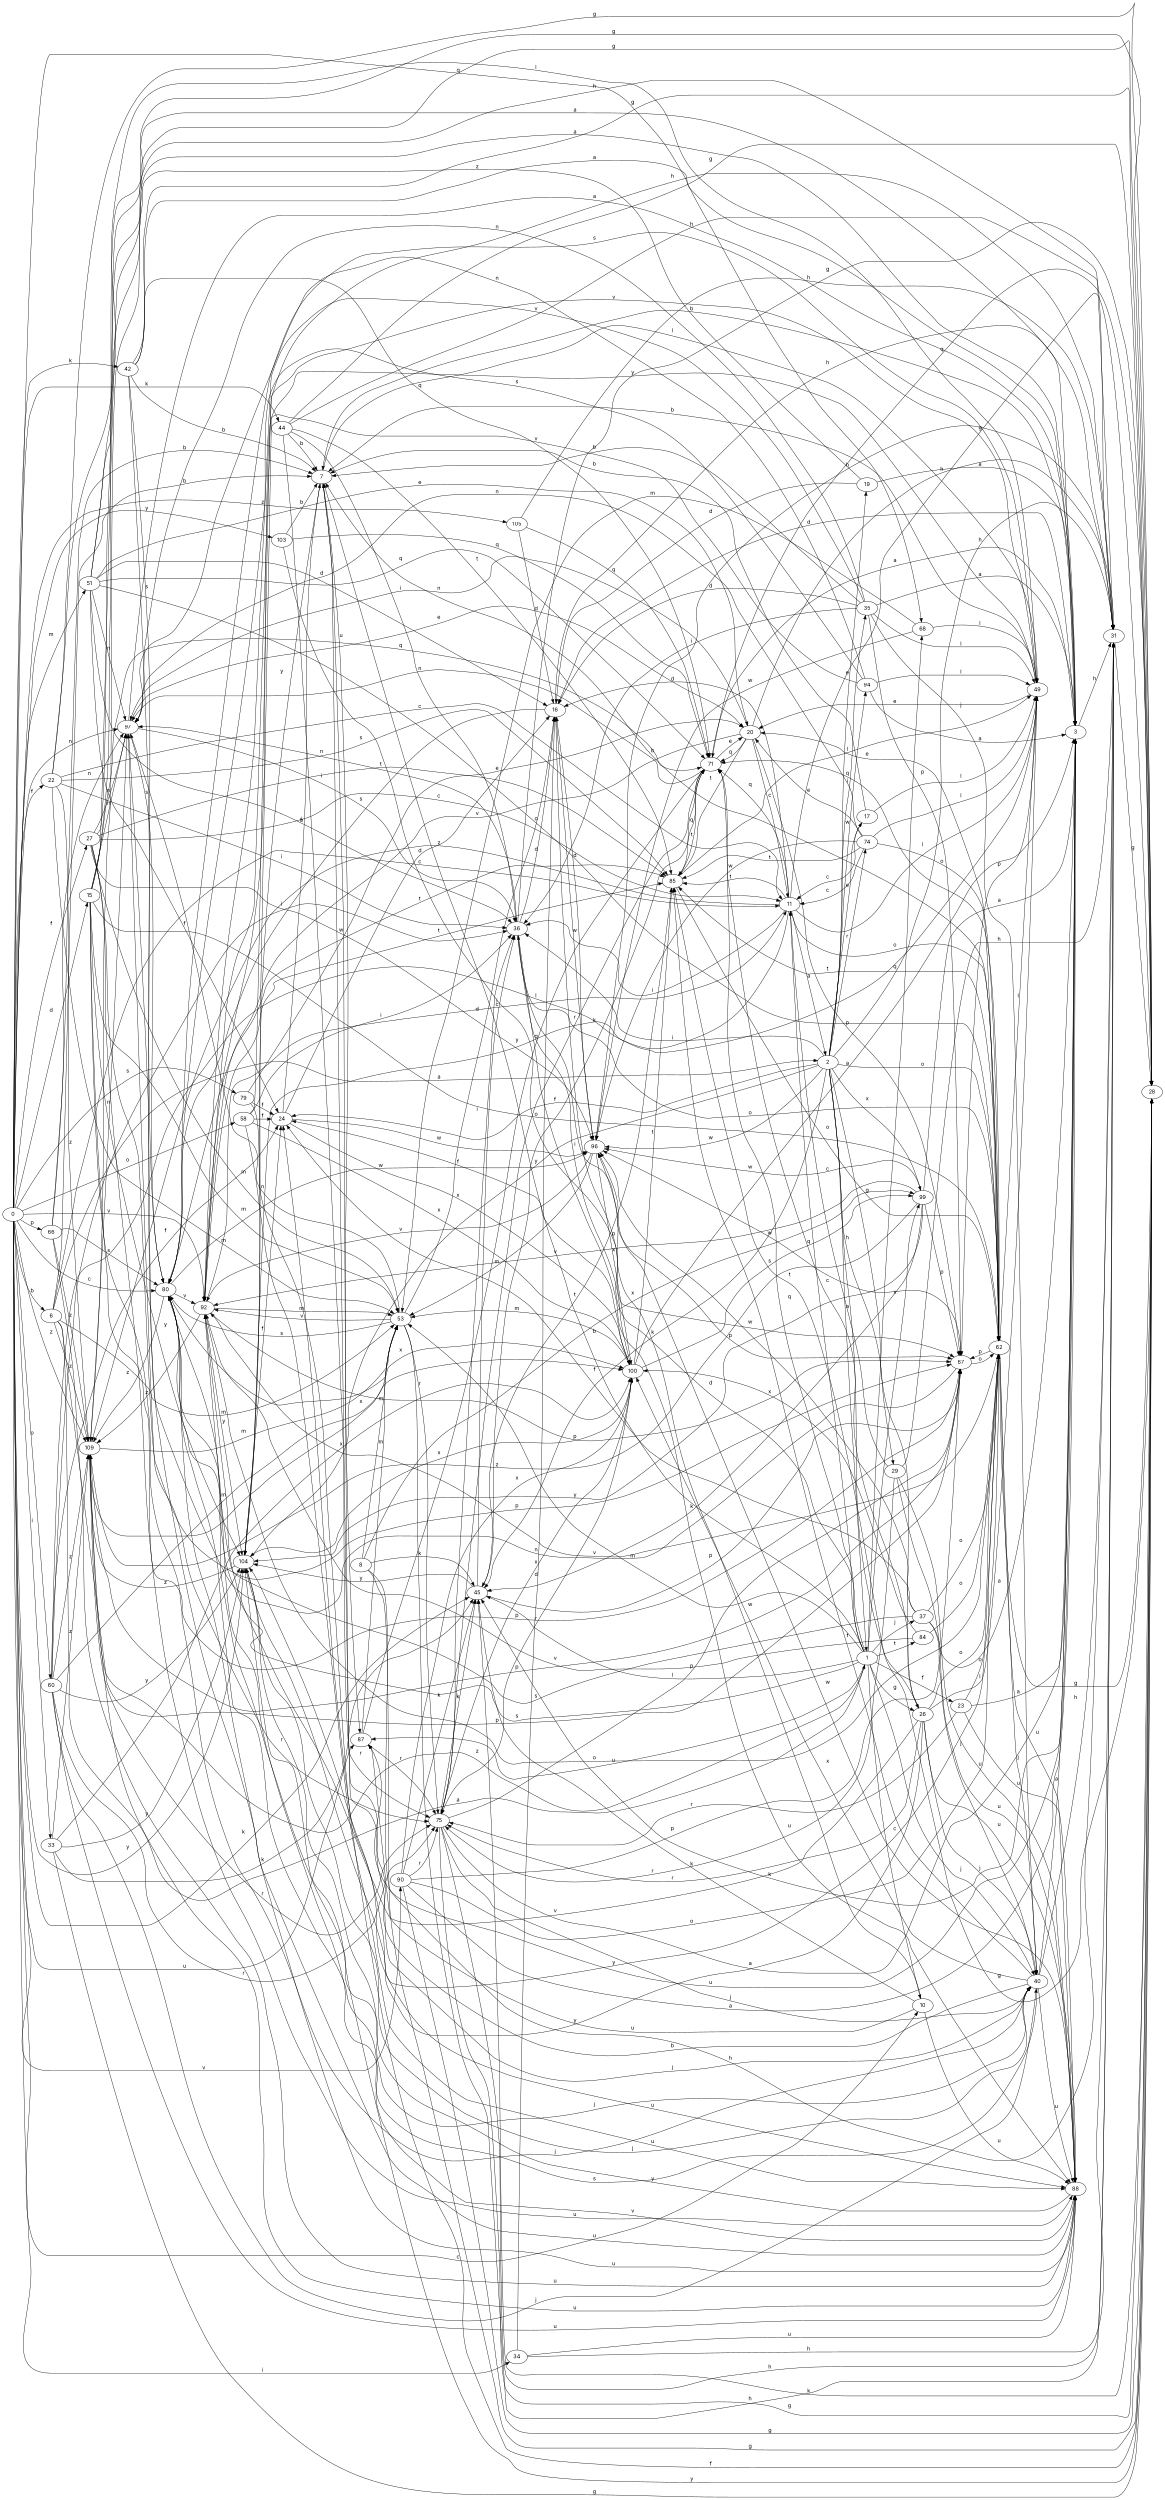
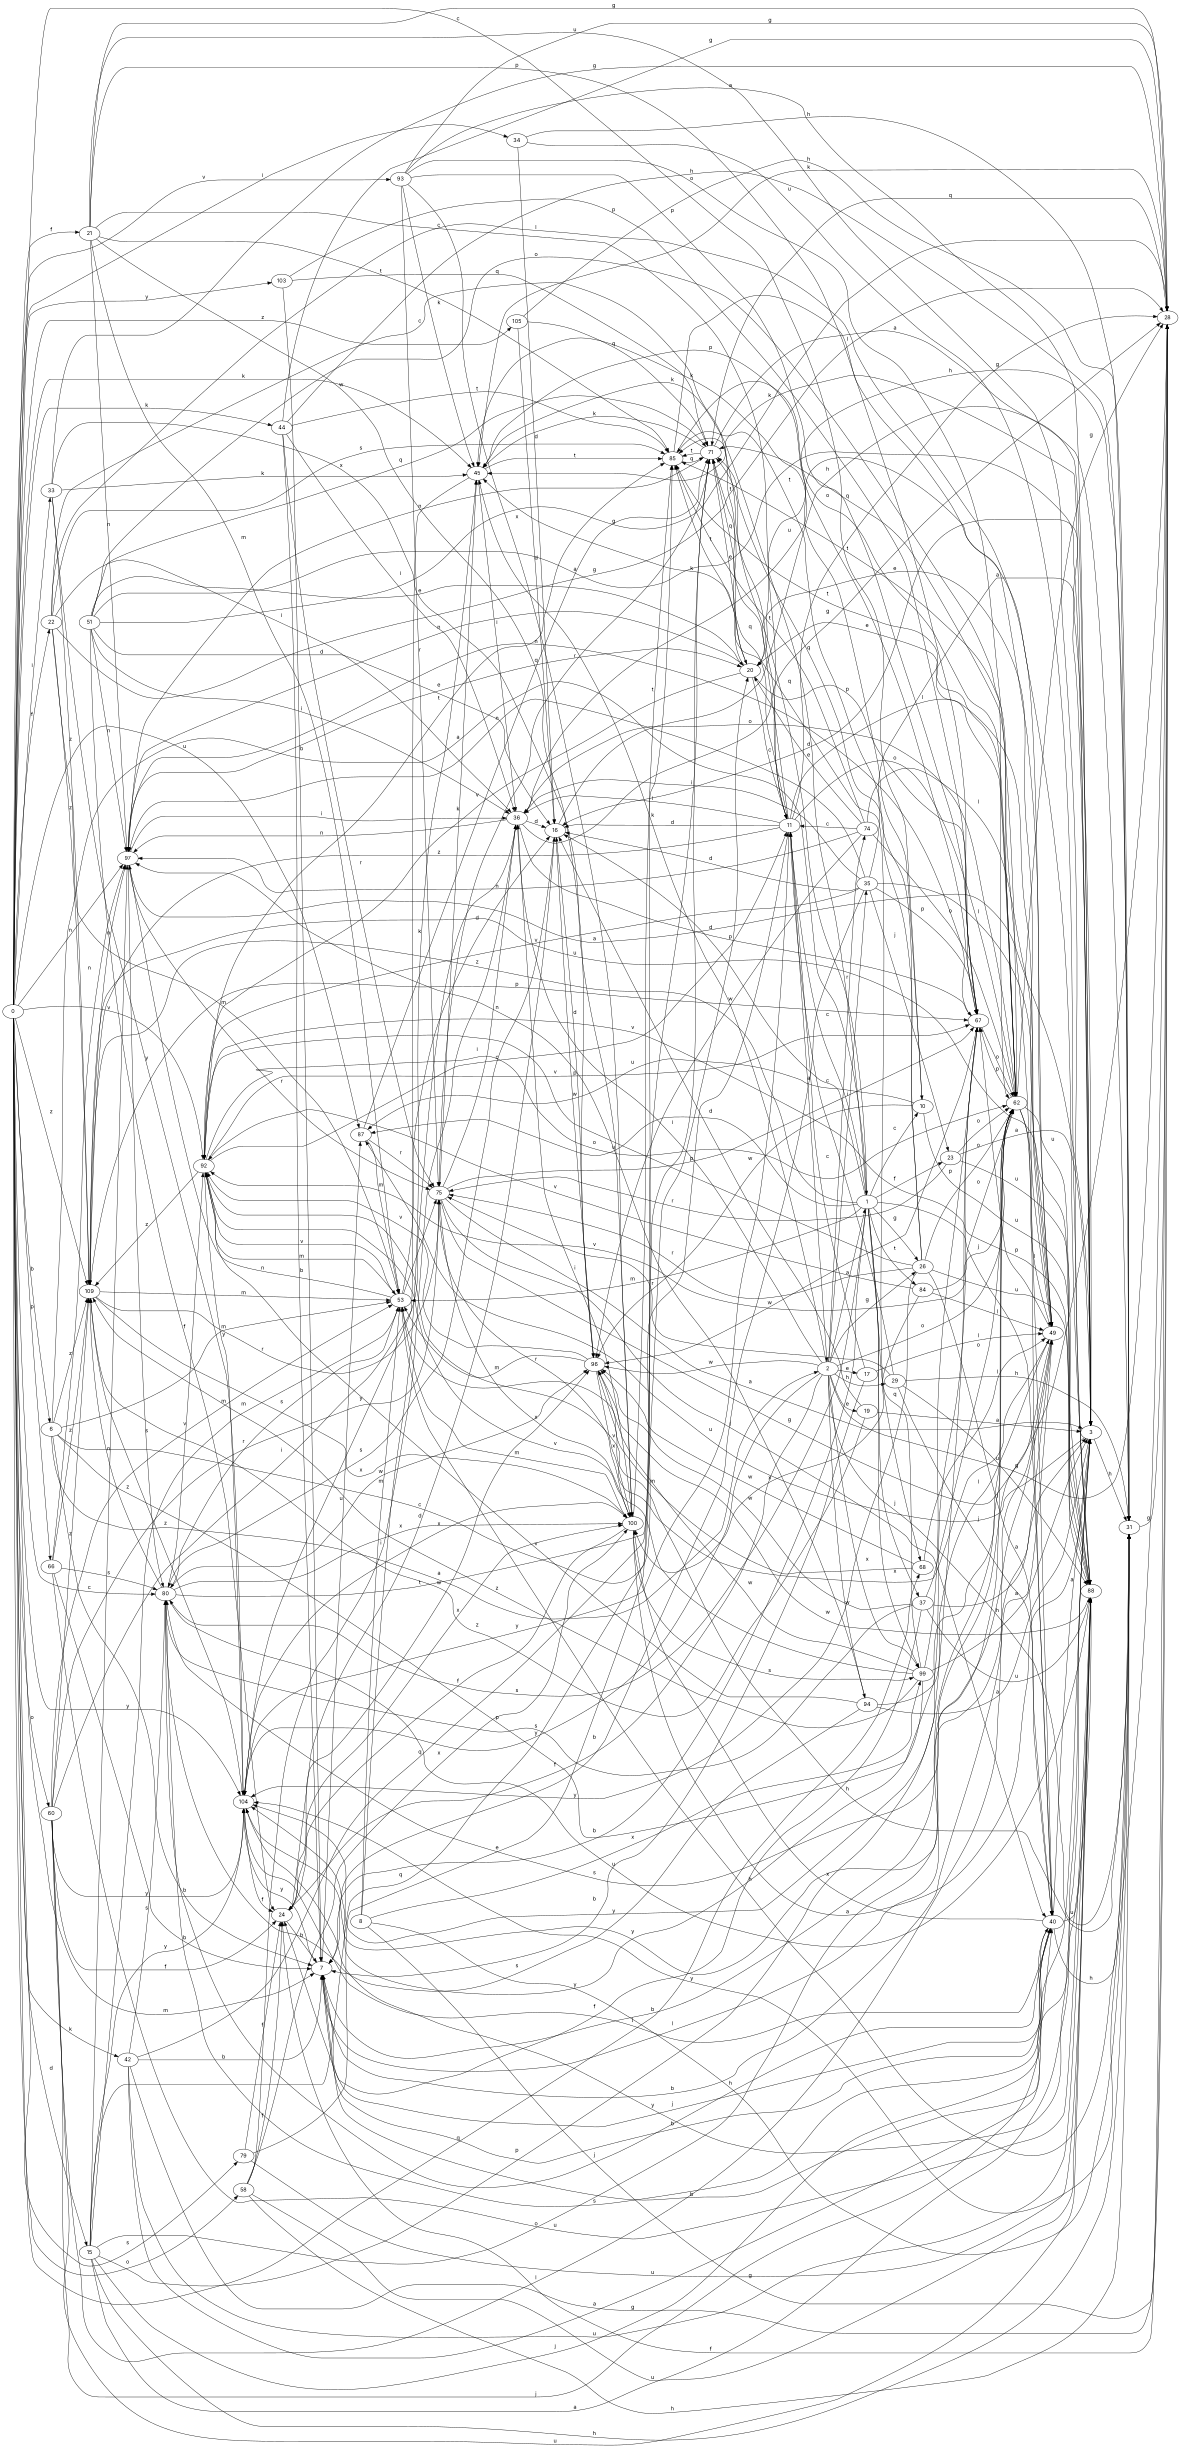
node "27": label "27" -> "21"
edge "0" -> "51": now "0" -> "7"
edge "26" -> "49": now "84" -> "49"
edge "35" -> "40": now "35" -> "23"
edge "1" -> "45": label "l" -> "k"
node "90": label "90" -> "93"
edge "75" -> "31": removed, label "h"
